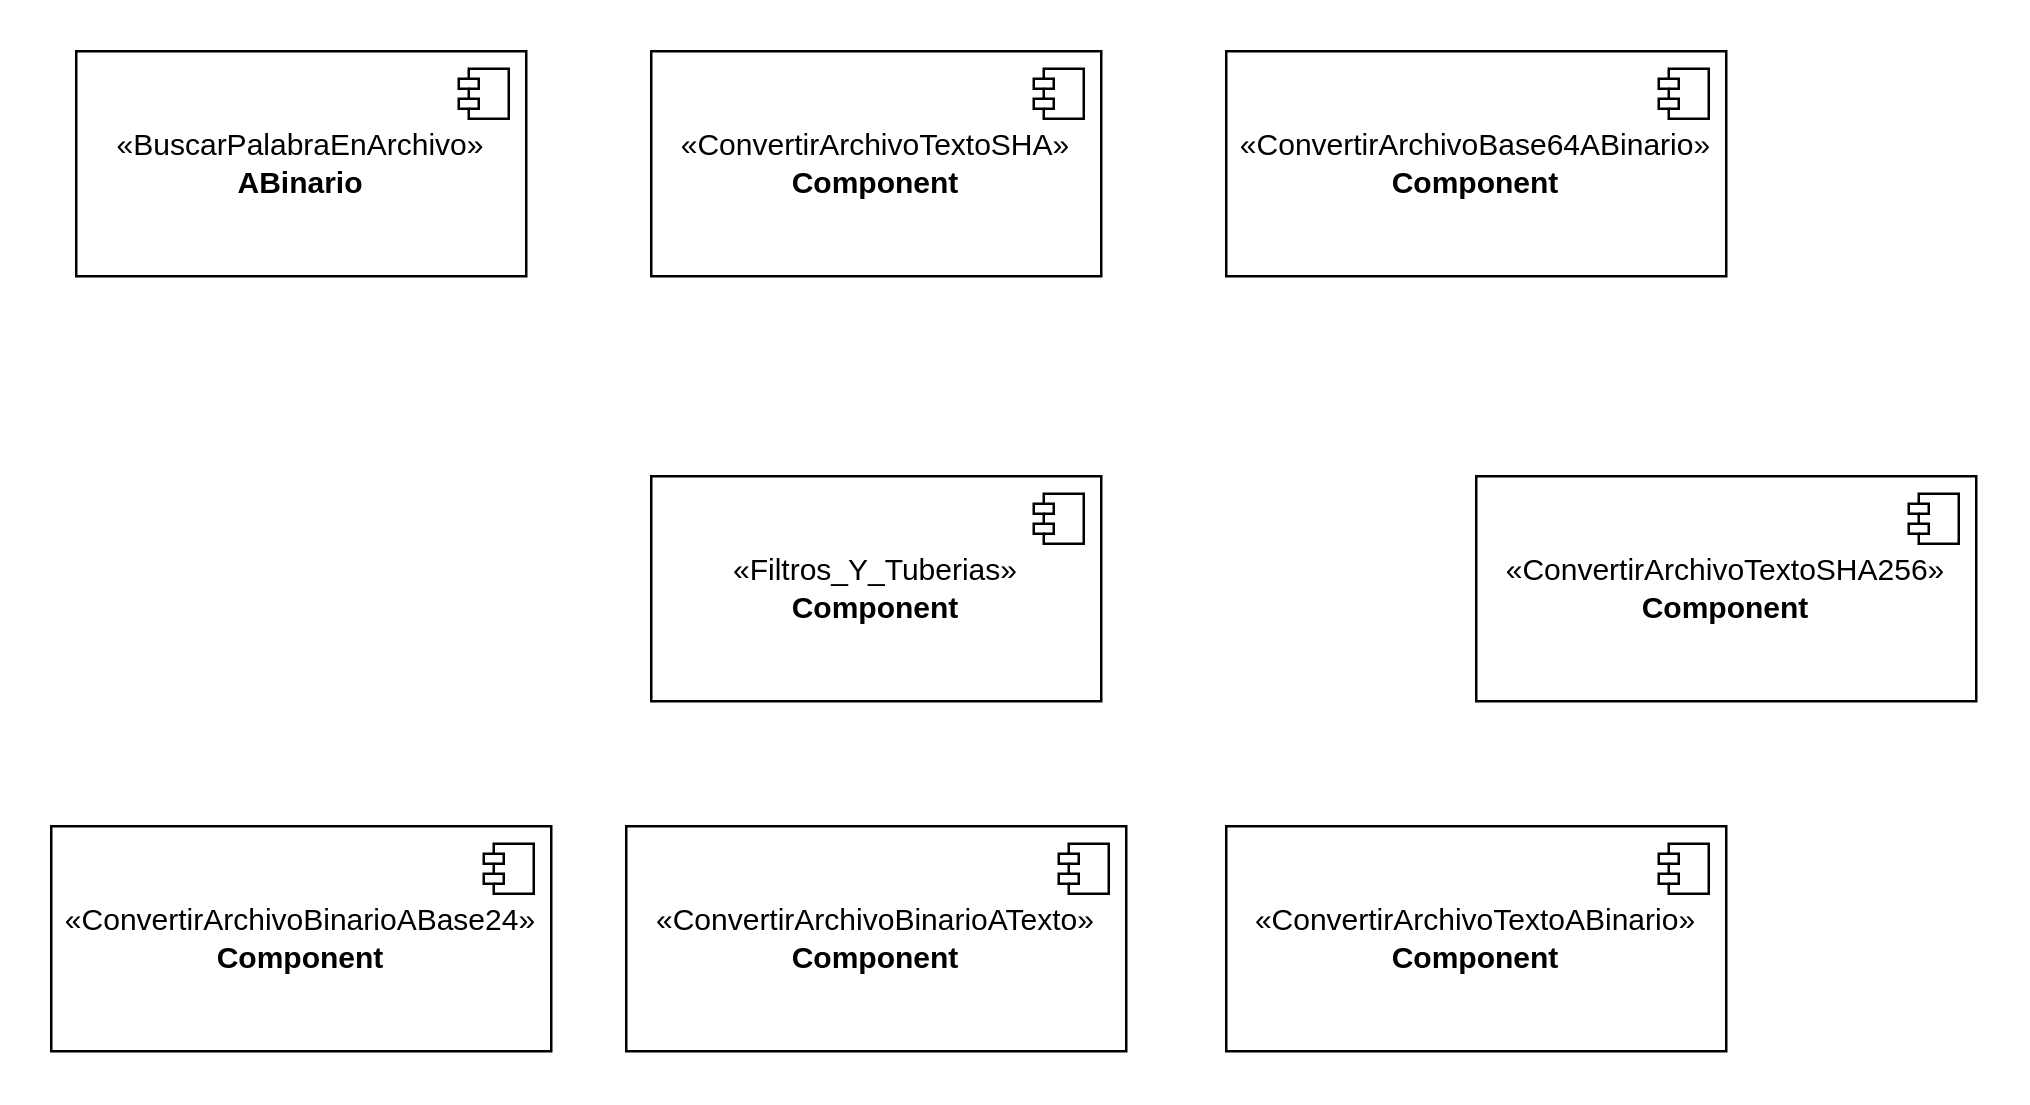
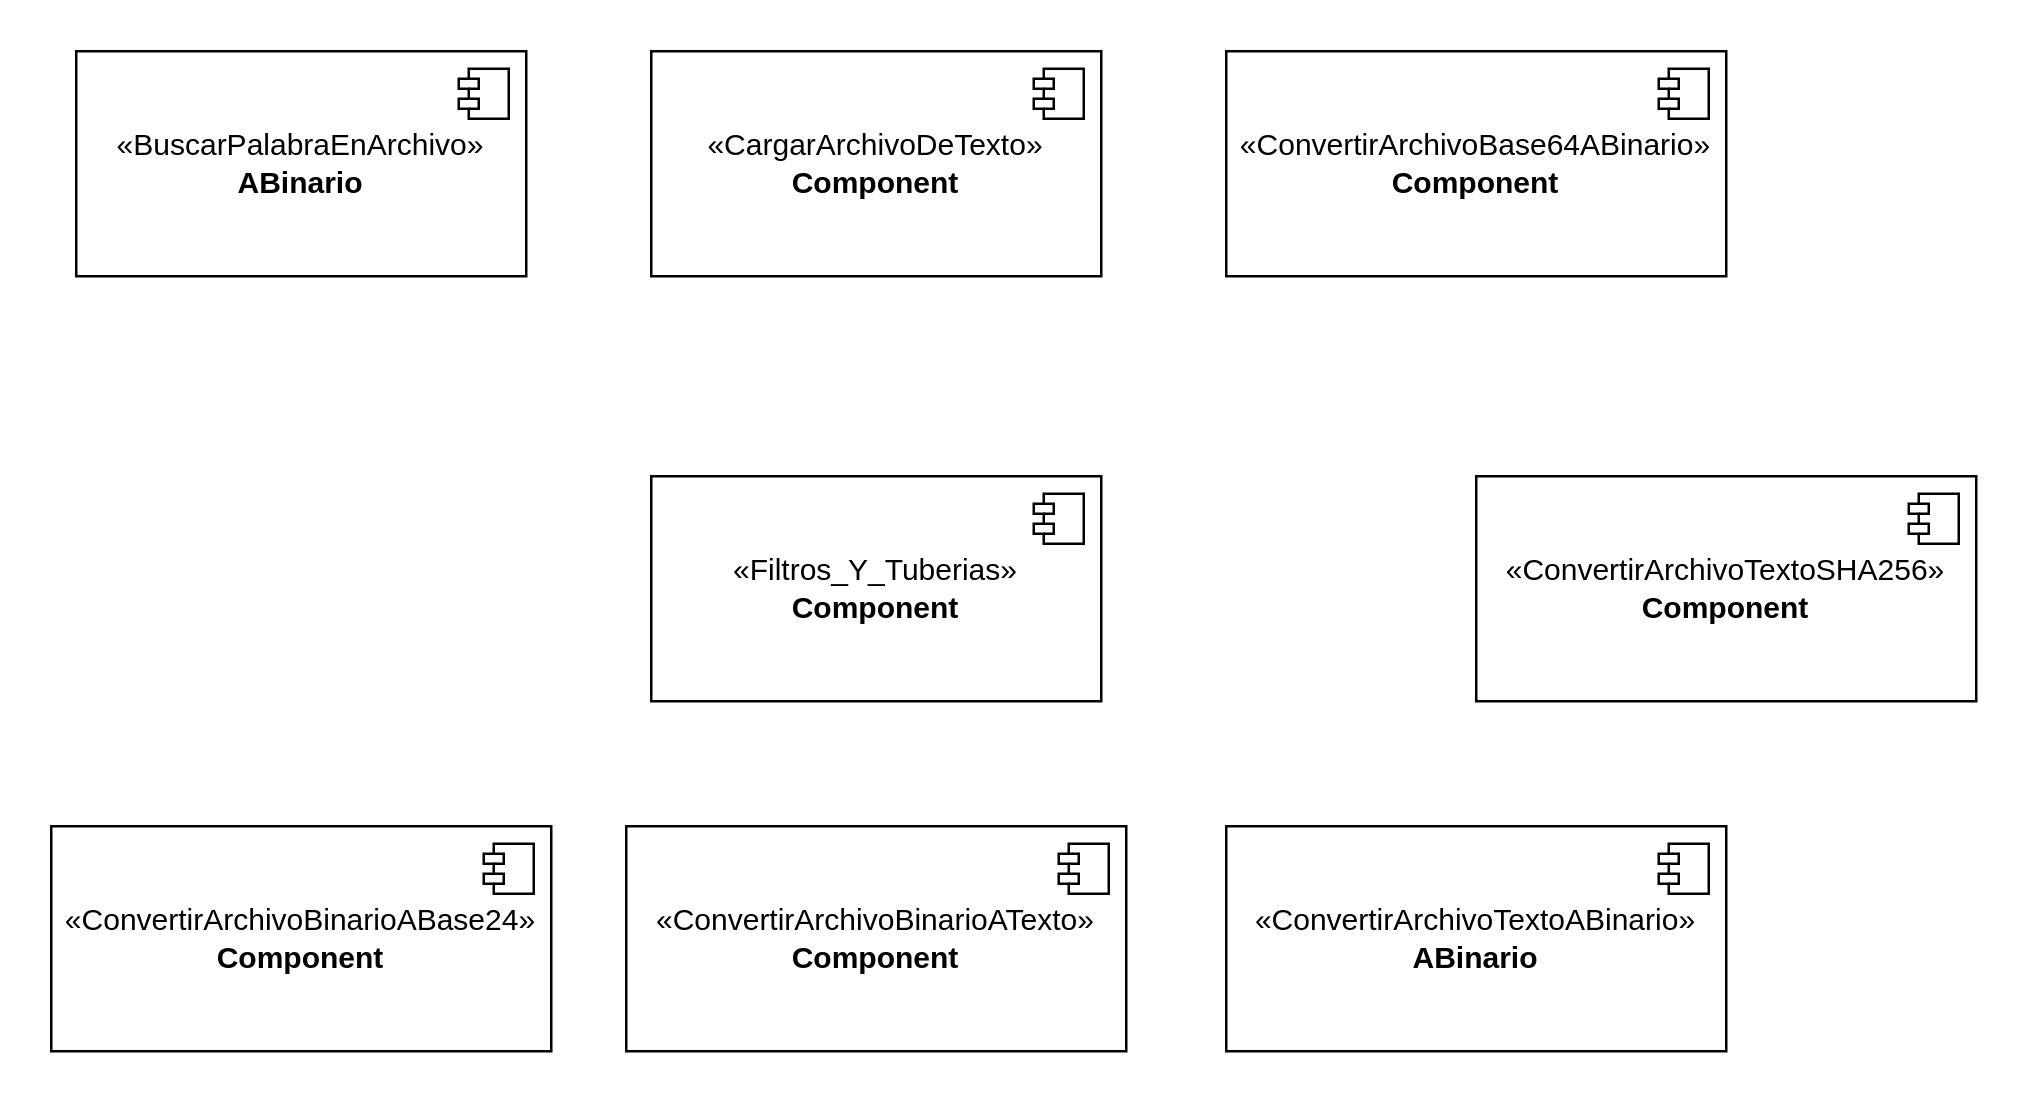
node "«ConvertirArchivoTextoSHA» Component": label "«ConvertirArchivoTextoSHA» Component" -> "«CargarArchivoDeTexto» Component"
node "«ConvertirArchivoTextoABinario» Component": label "«ConvertirArchivoTextoABinario» Component" -> "«ConvertirArchivoTextoABinario» ABinario"
